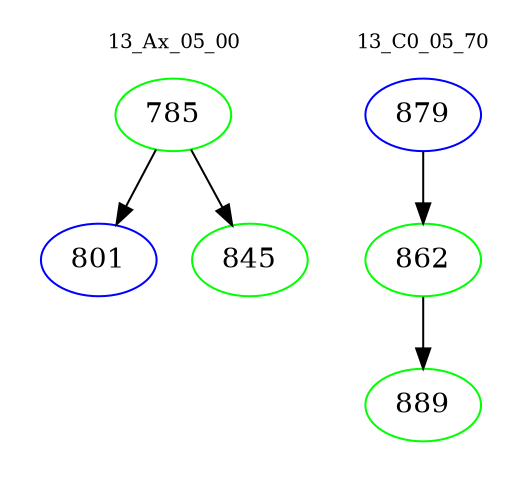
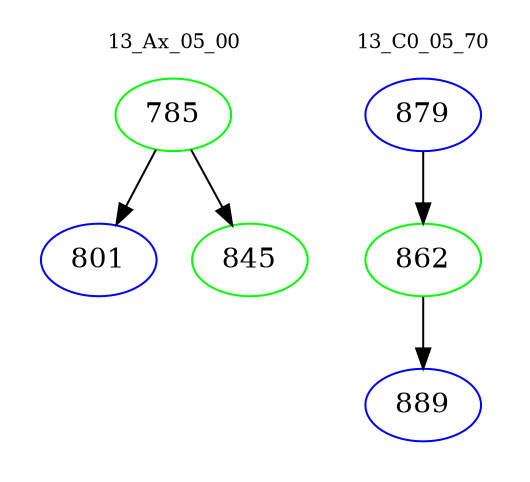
node "889": color green -> blue
